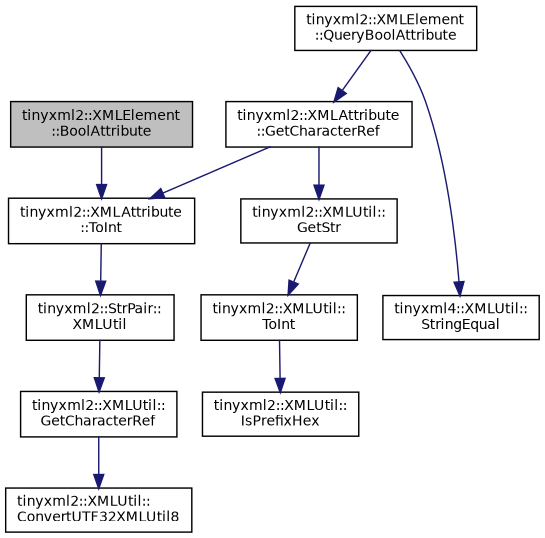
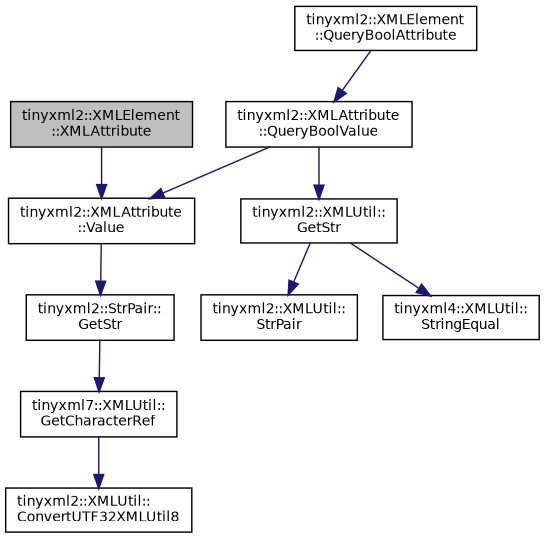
node "tinyxml2::XMLElement ::BoolAttribute": label "tinyxml2::XMLElement ::BoolAttribute" -> "tinyxml2::XMLElement ::XMLAttribute"
node "tinyxml2::XMLAttribute ::GetCharacterRef": label "tinyxml2::XMLAttribute ::GetCharacterRef" -> "tinyxml2::XMLAttribute ::QueryBoolValue"
edge "tinyxml2::XMLElement ::QueryBoolAttribute" -> "tinyxml4::XMLUtil:: StringEqual": now "tinyxml2::XMLUtil:: GetStr" -> "tinyxml4::XMLUtil:: StringEqual"
node "tinyxml2::XMLAttribute ::ToInt": label "tinyxml2::XMLAttribute ::ToInt" -> "tinyxml2::XMLAttribute ::Value"
node "tinyxml2::StrPair:: XMLUtil": label "tinyxml2::StrPair:: XMLUtil" -> "tinyxml2::StrPair:: GetStr"
node "tinyxml2::XMLUtil:: ToInt": label "tinyxml2::XMLUtil:: ToInt" -> "tinyxml2::XMLUtil:: StrPair"
node "tinyxml2::XMLUtil:: GetCharacterRef": label "tinyxml2::XMLUtil:: GetCharacterRef" -> "tinyxml7::XMLUtil:: GetCharacterRef"
node "tinyxml2::XMLUtil:: IsPrefixHex": removed
